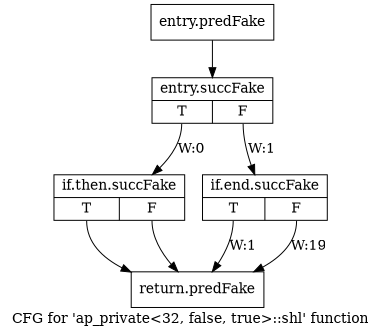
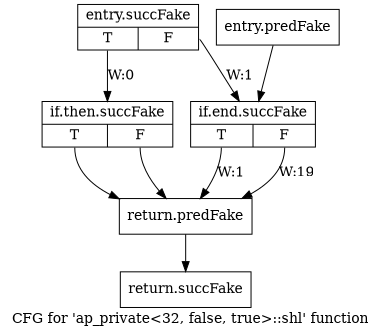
edge "entry.predFake" -> "entry.succFake": now "entry.predFake" -> "if.end.succFake"
node "return.succFake": added
